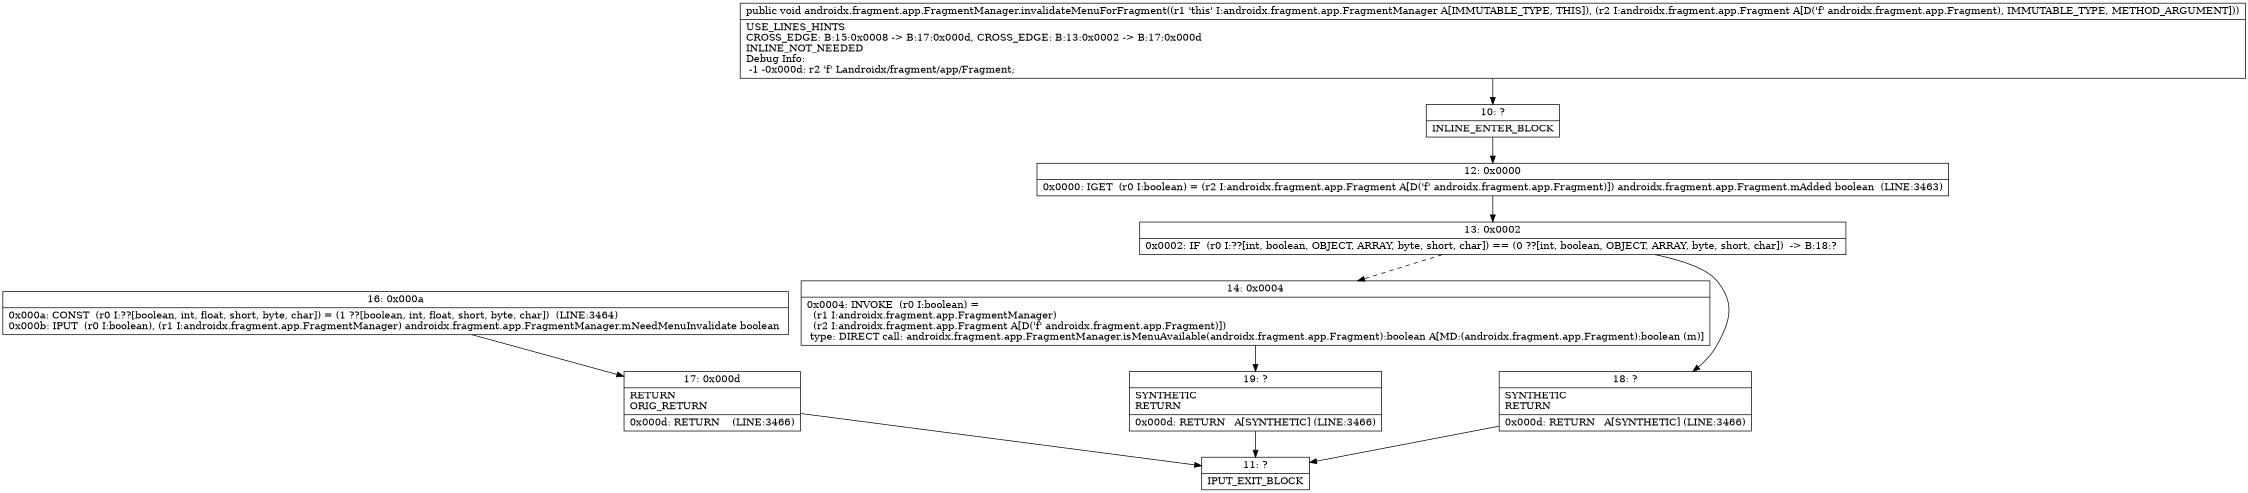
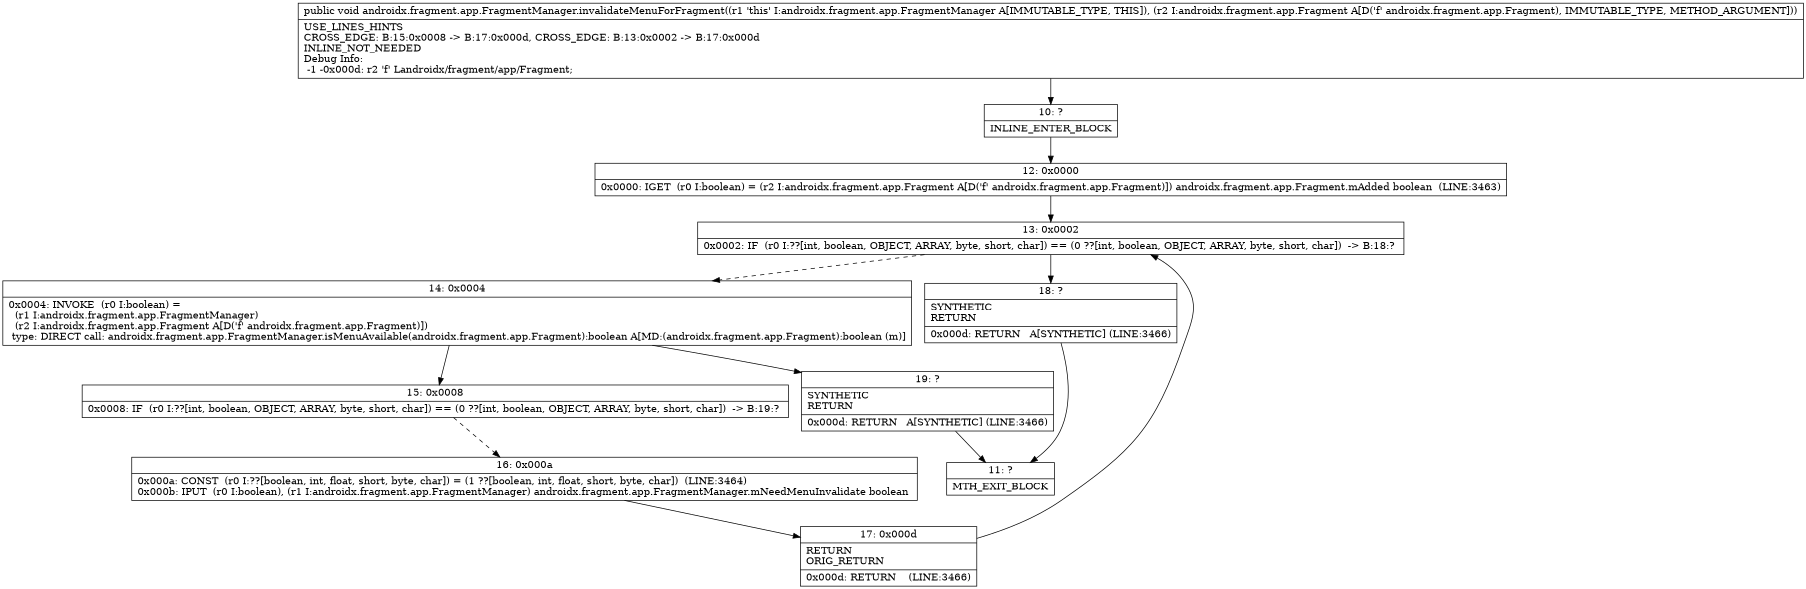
node "15: 0x0008": added
edge "17: 0x000d" -> "11: ?": now "17: 0x000d" -> "13: 0x0002"
node "11: ?": text "IPUT_EXIT_BLOCK" -> "MTH_EXIT_BLOCK"
